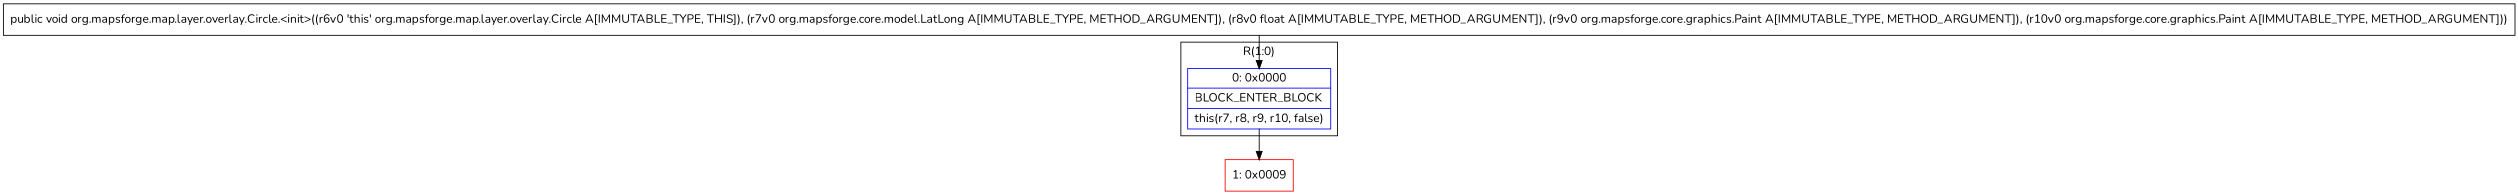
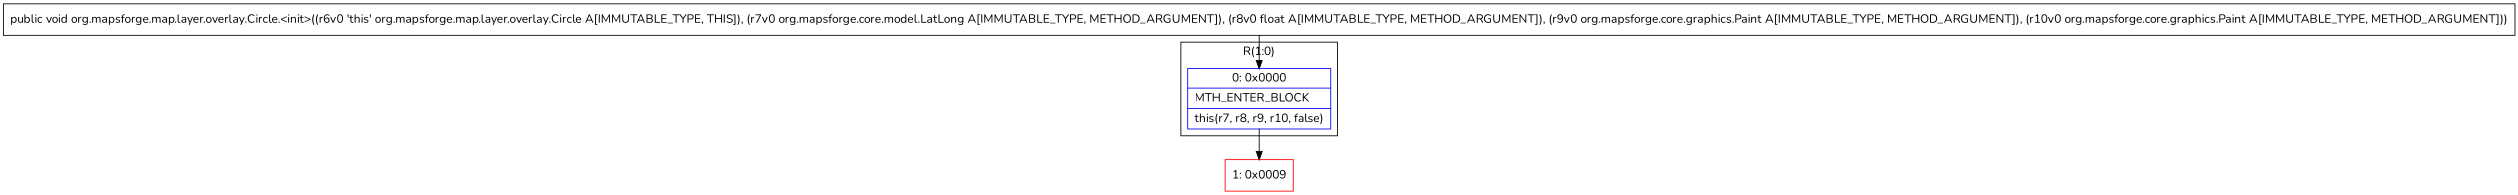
node "0: 0x0000": text "BLOCK_ENTER_BLOCK" -> "MTH_ENTER_BLOCK"
